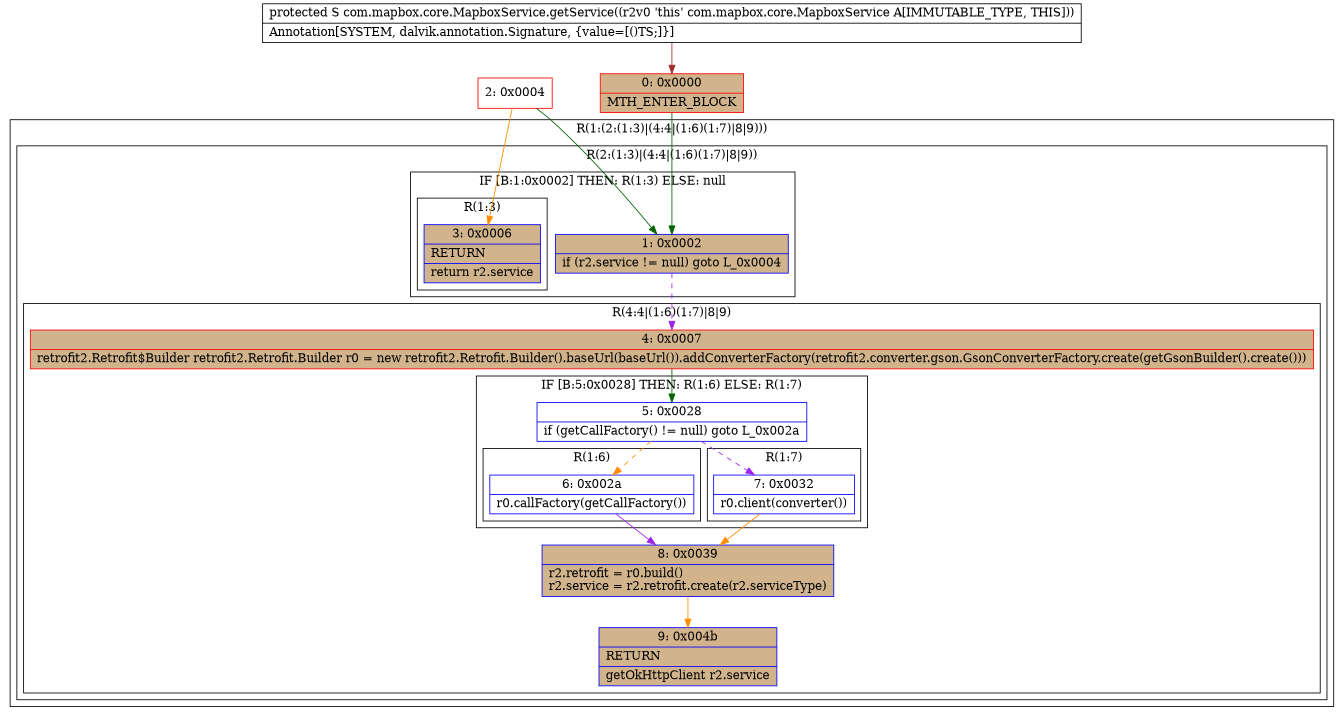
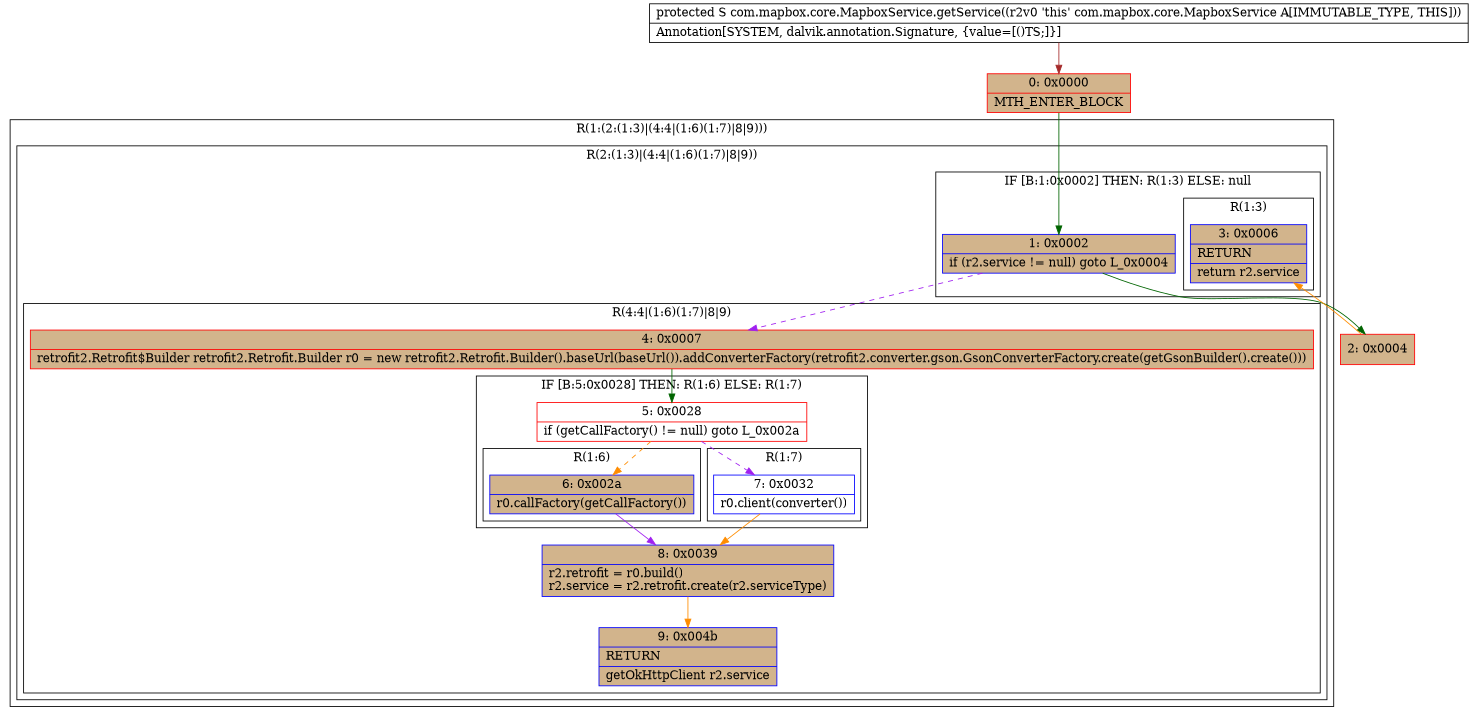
node "2: 0x0004": fillcolor white -> tan
edge "2: 0x0004" -> "1: 0x0002": reversed
node "5: 0x0028": color blue -> red
node "6: 0x002a": fillcolor white -> tan
